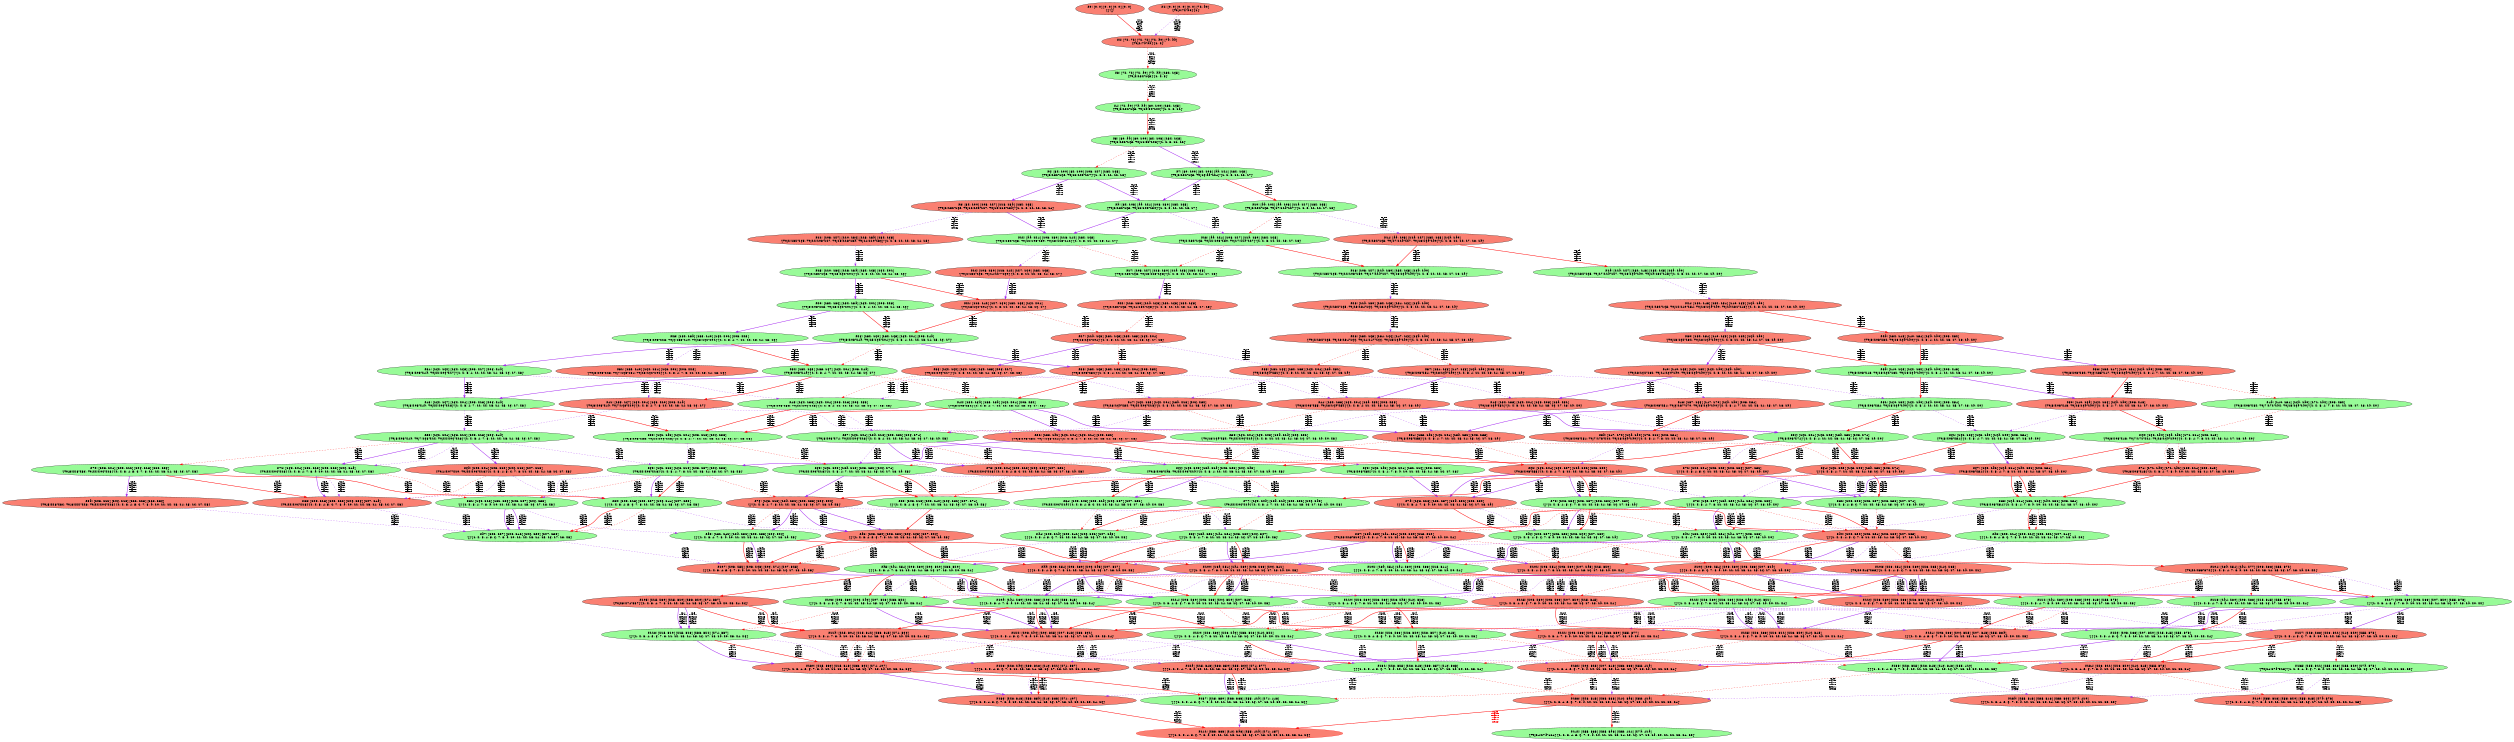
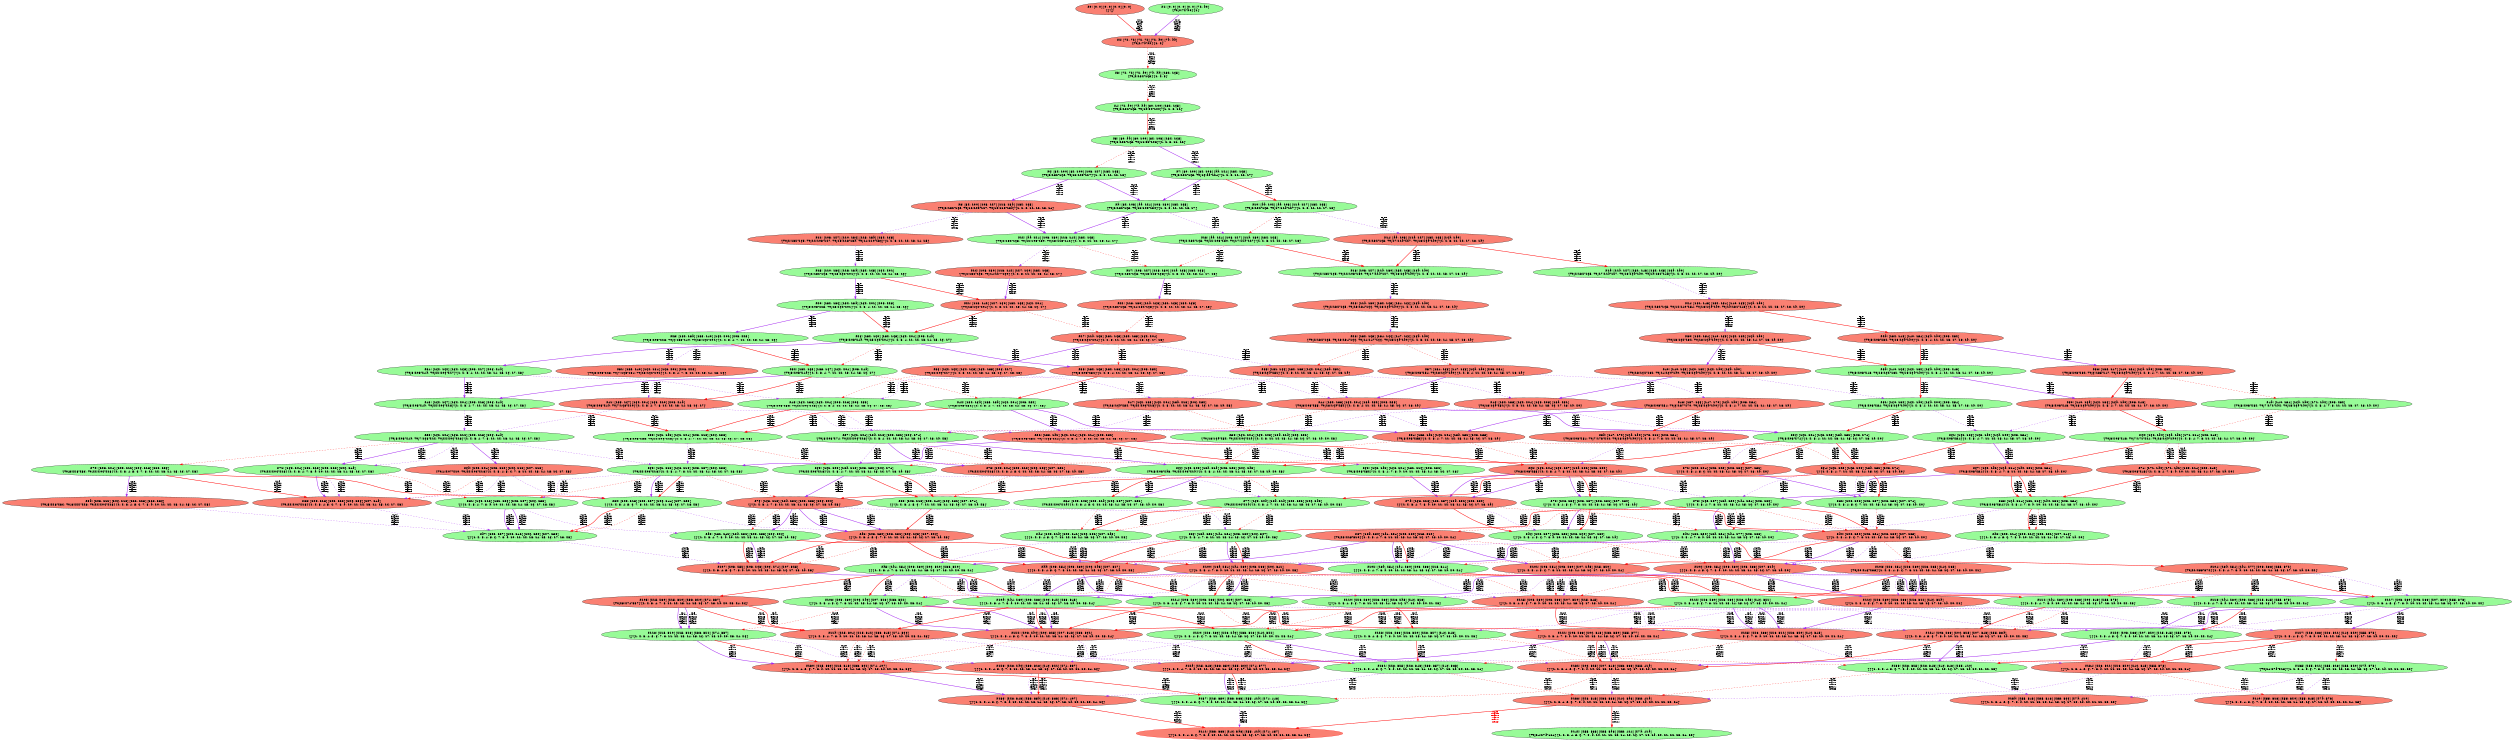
node "S1: [0, 0] [0, 0] [0, 0] [72, 90] {T0J0:72-90}{1}": fillcolor salmon -> palegreen
edge "S1: [0, 0] [0, 0] [0, 0] [72, 90] {T0J0:72-90}{1}" -> "S2: [72, 72] [72, 72] [72, 90] [79, 99] {T0J1:79-99}{1, 2}": style dashed -> bold
